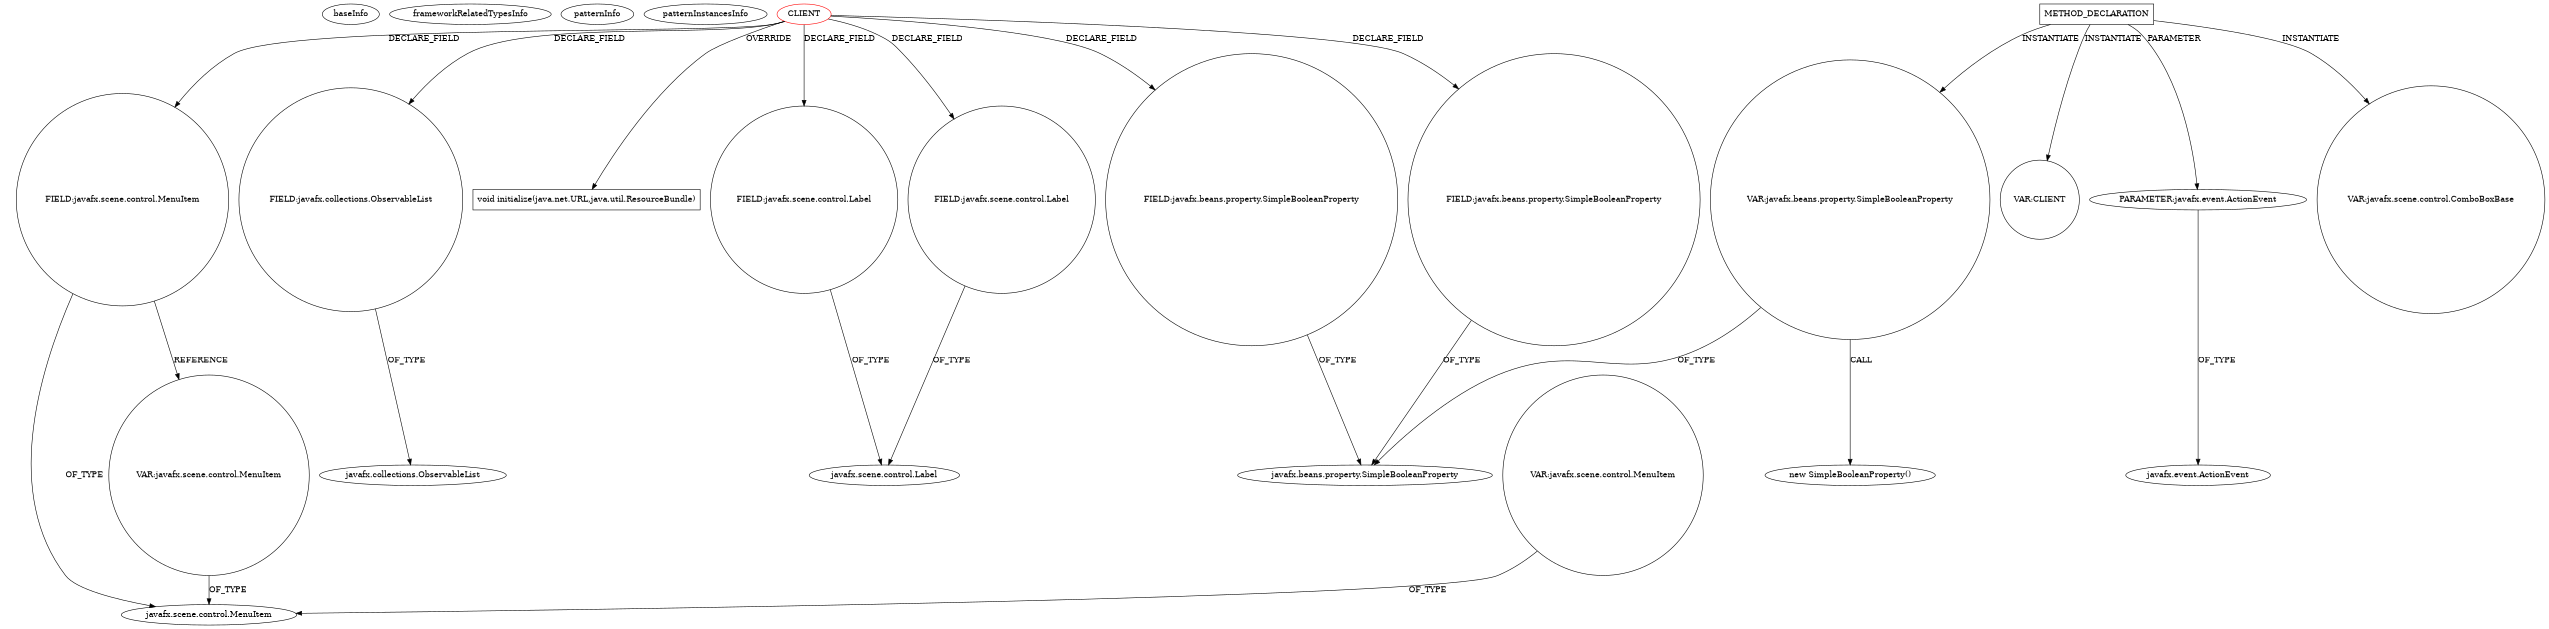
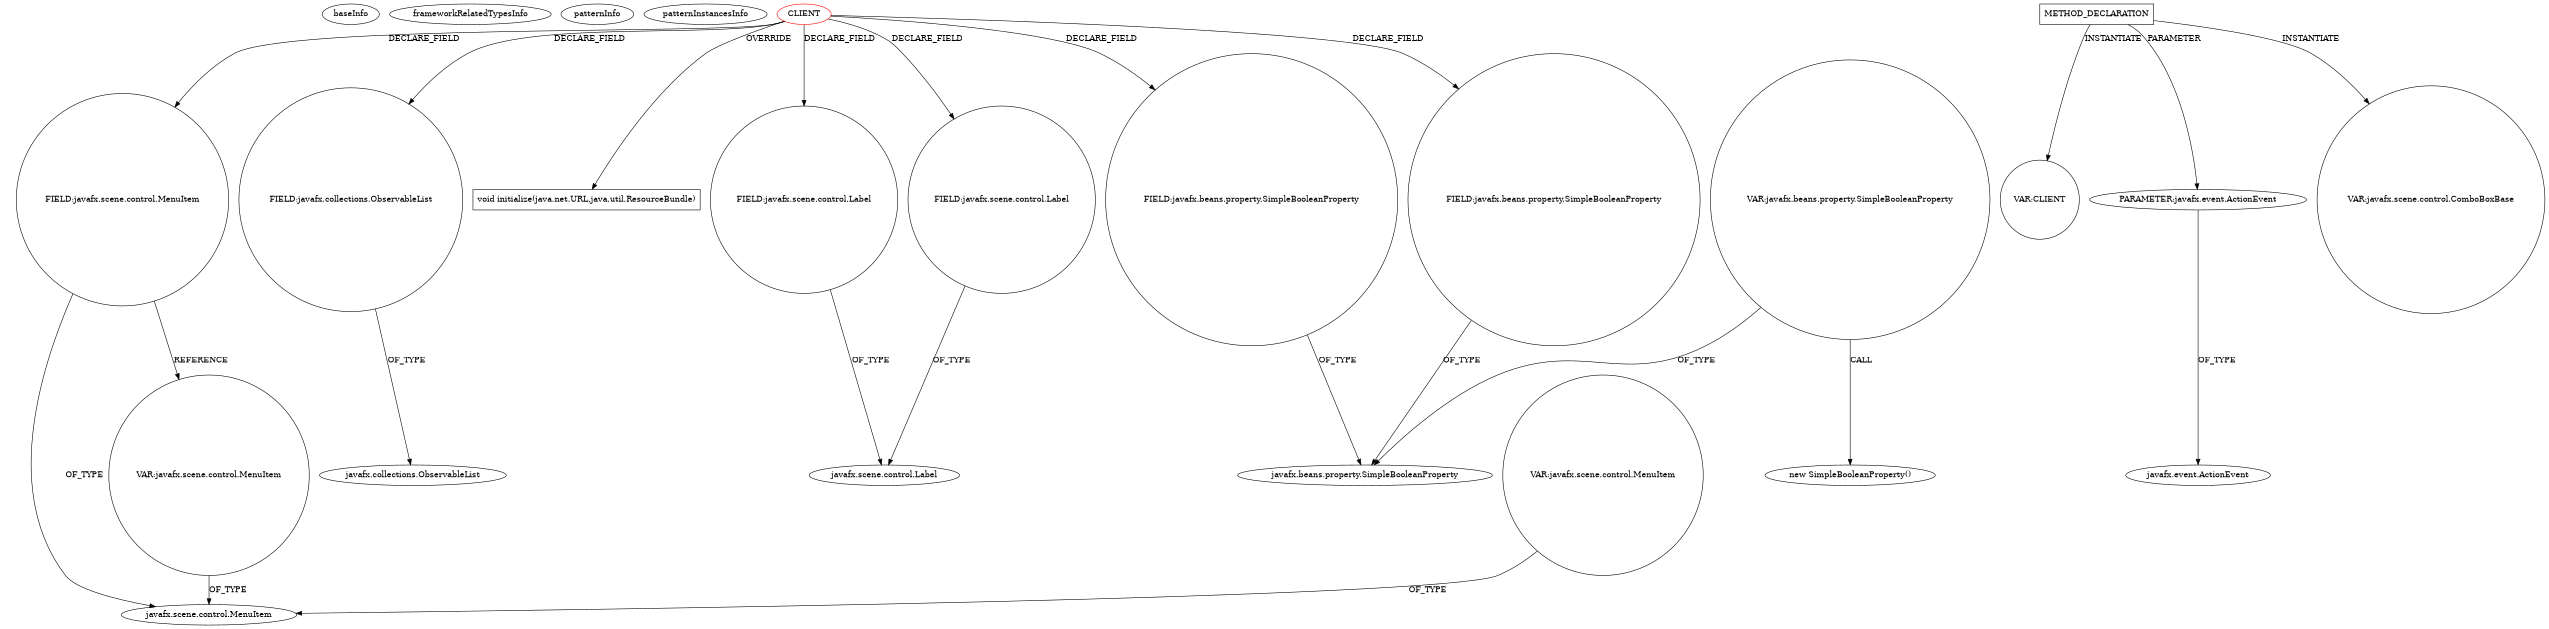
edge "METHOD_DECLARATION" -> "VAR:javafx.beans.property.SimpleBooleanProperty": removed, label "INSTANTIATE"
